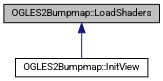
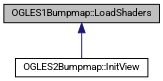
node "OGLES2Bumpmap::LoadShaders": label "OGLES2Bumpmap::LoadShaders" -> "OGLES1Bumpmap::LoadShaders"
